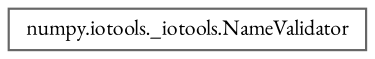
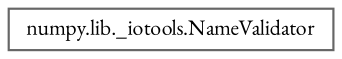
node "numpy.iotools._iotools.NameValidator": label "numpy.iotools._iotools.NameValidator" -> "numpy.lib._iotools.NameValidator"
